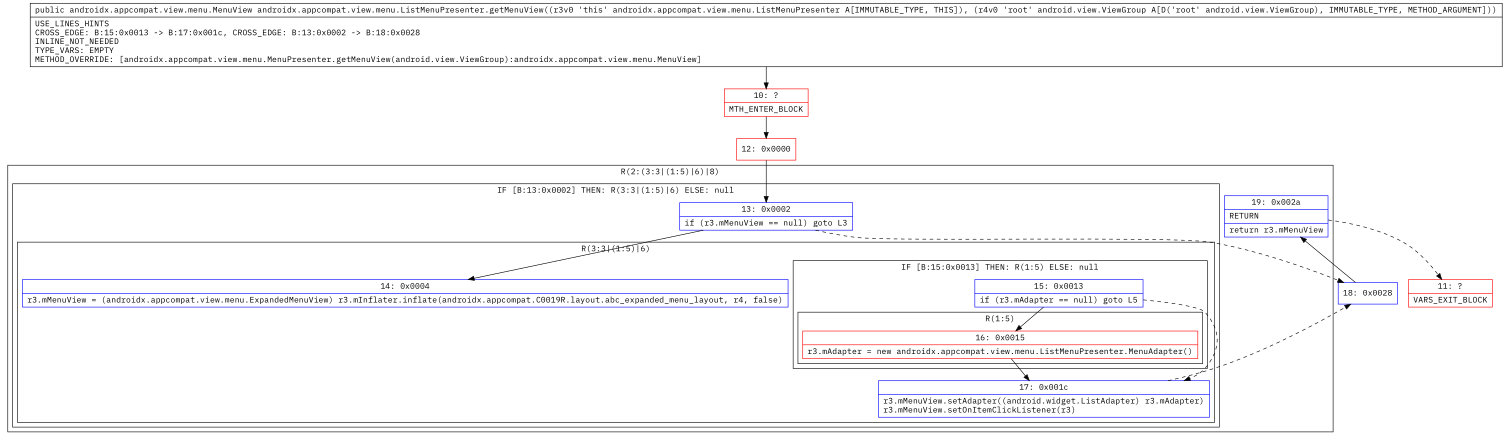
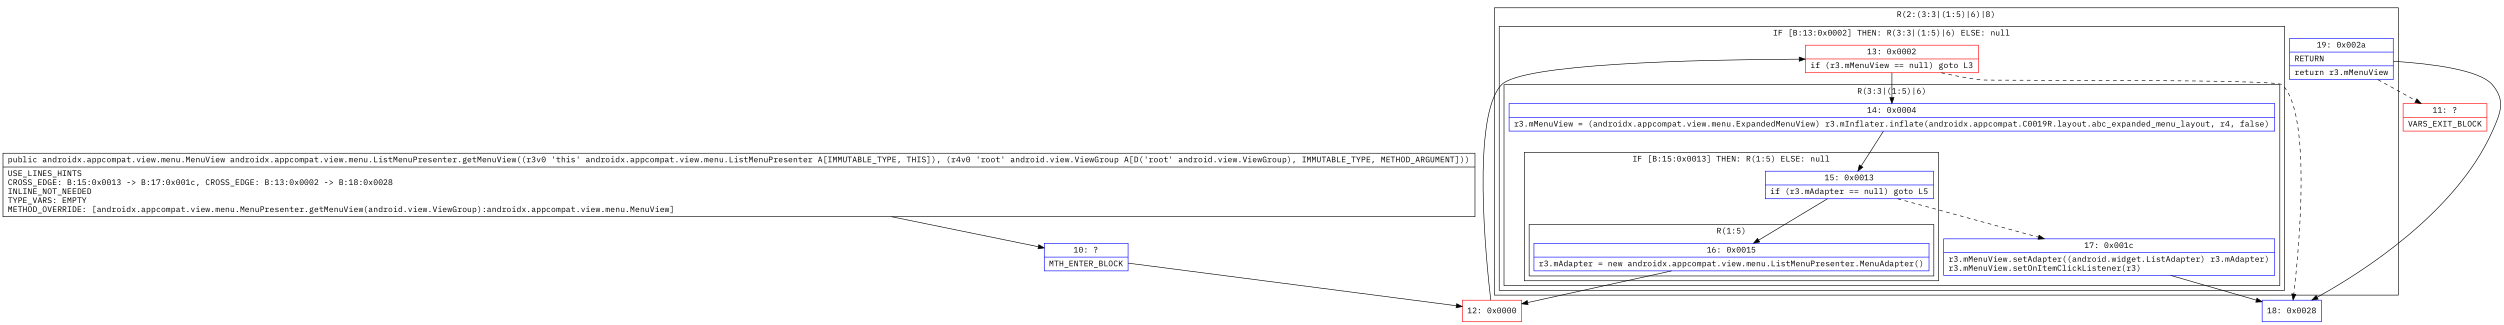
node "10: ?": color red -> blue
edge "14: 0x0004" -> "15: 0x0013": added
node "13: 0x0002": color blue -> red
edge "18: 0x0028" -> "19: 0x002a": reversed
node "16: 0x0015": color red -> blue
edge "17: 0x001c" -> "18: 0x0028": style dashed -> solid
edge "16: 0x0015" -> "17: 0x001c": now "16: 0x0015" -> "12: 0x0000"
